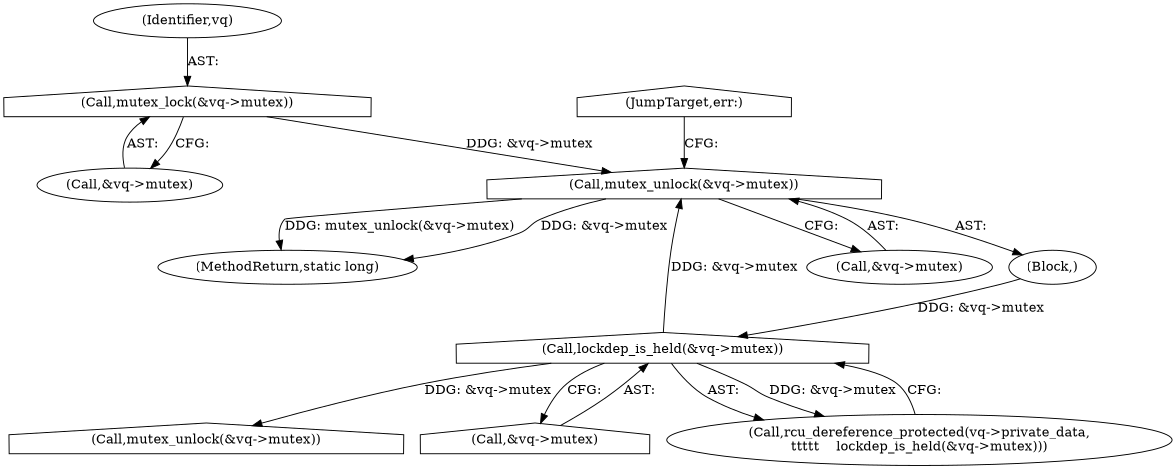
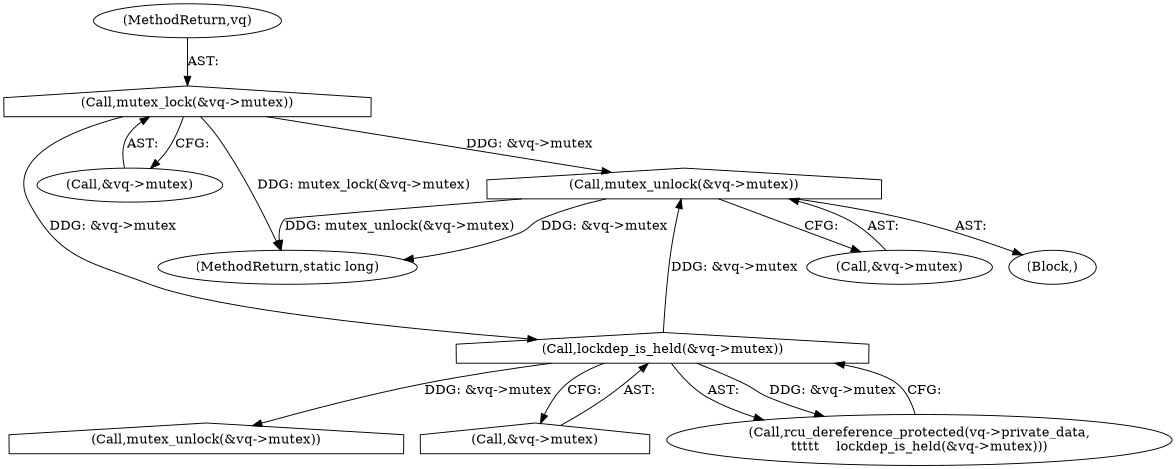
node "(Identifier,vq)": label "(Identifier,vq)" -> "(MethodReturn,vq)"
node "(JumpTarget,err:)": removed
edge "(Call,mutex_lock(&vq->mutex))" -> "(MethodReturn,static long)": added, label "DDG: mutex_lock(&vq->mutex)"
edge "(Block,)" -> "(Call,lockdep_is_held(&vq->mutex))": now "(Call,mutex_lock(&vq->mutex))" -> "(Call,lockdep_is_held(&vq->mutex))"
